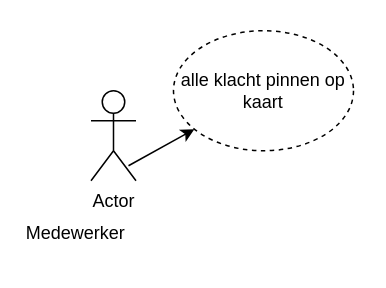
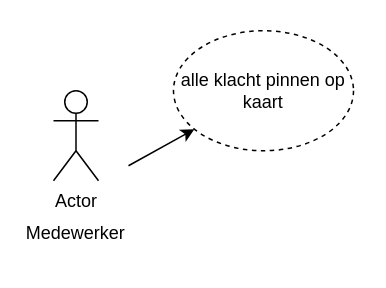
node "Actor": moved (113, 136) -> (76, 136)
